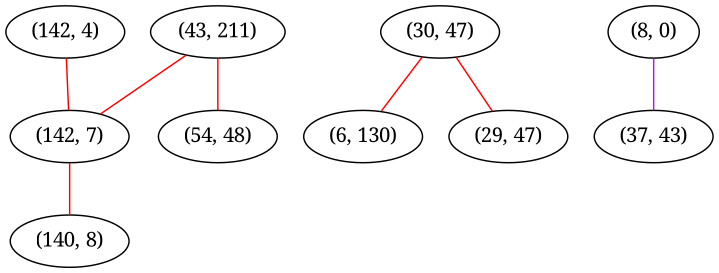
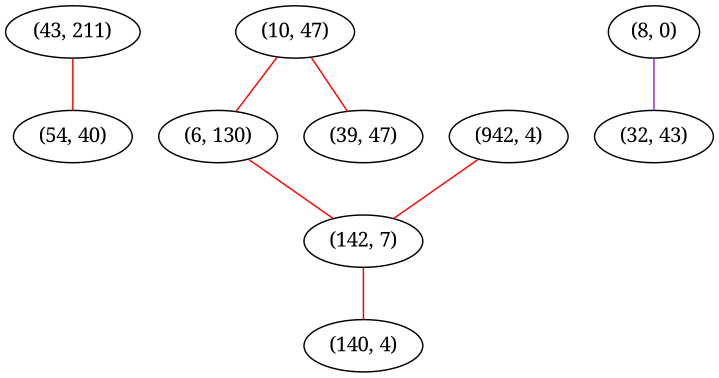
node "(142, 4)": label "(142, 4)" -> "(942, 4)"
node "(30, 47)": label "(30, 47)" -> "(10, 47)"
edge "(43, 211)" -- "(142, 7)": now "(6, 130)" -- "(142, 7)"
node "(54, 48)": label "(54, 48)" -> "(54, 40)"
node "(29, 47)": label "(29, 47)" -> "(39, 47)"
node "(37, 43)": label "(37, 43)" -> "(32, 43)"
node "(140, 8)": label "(140, 8)" -> "(140, 4)"
